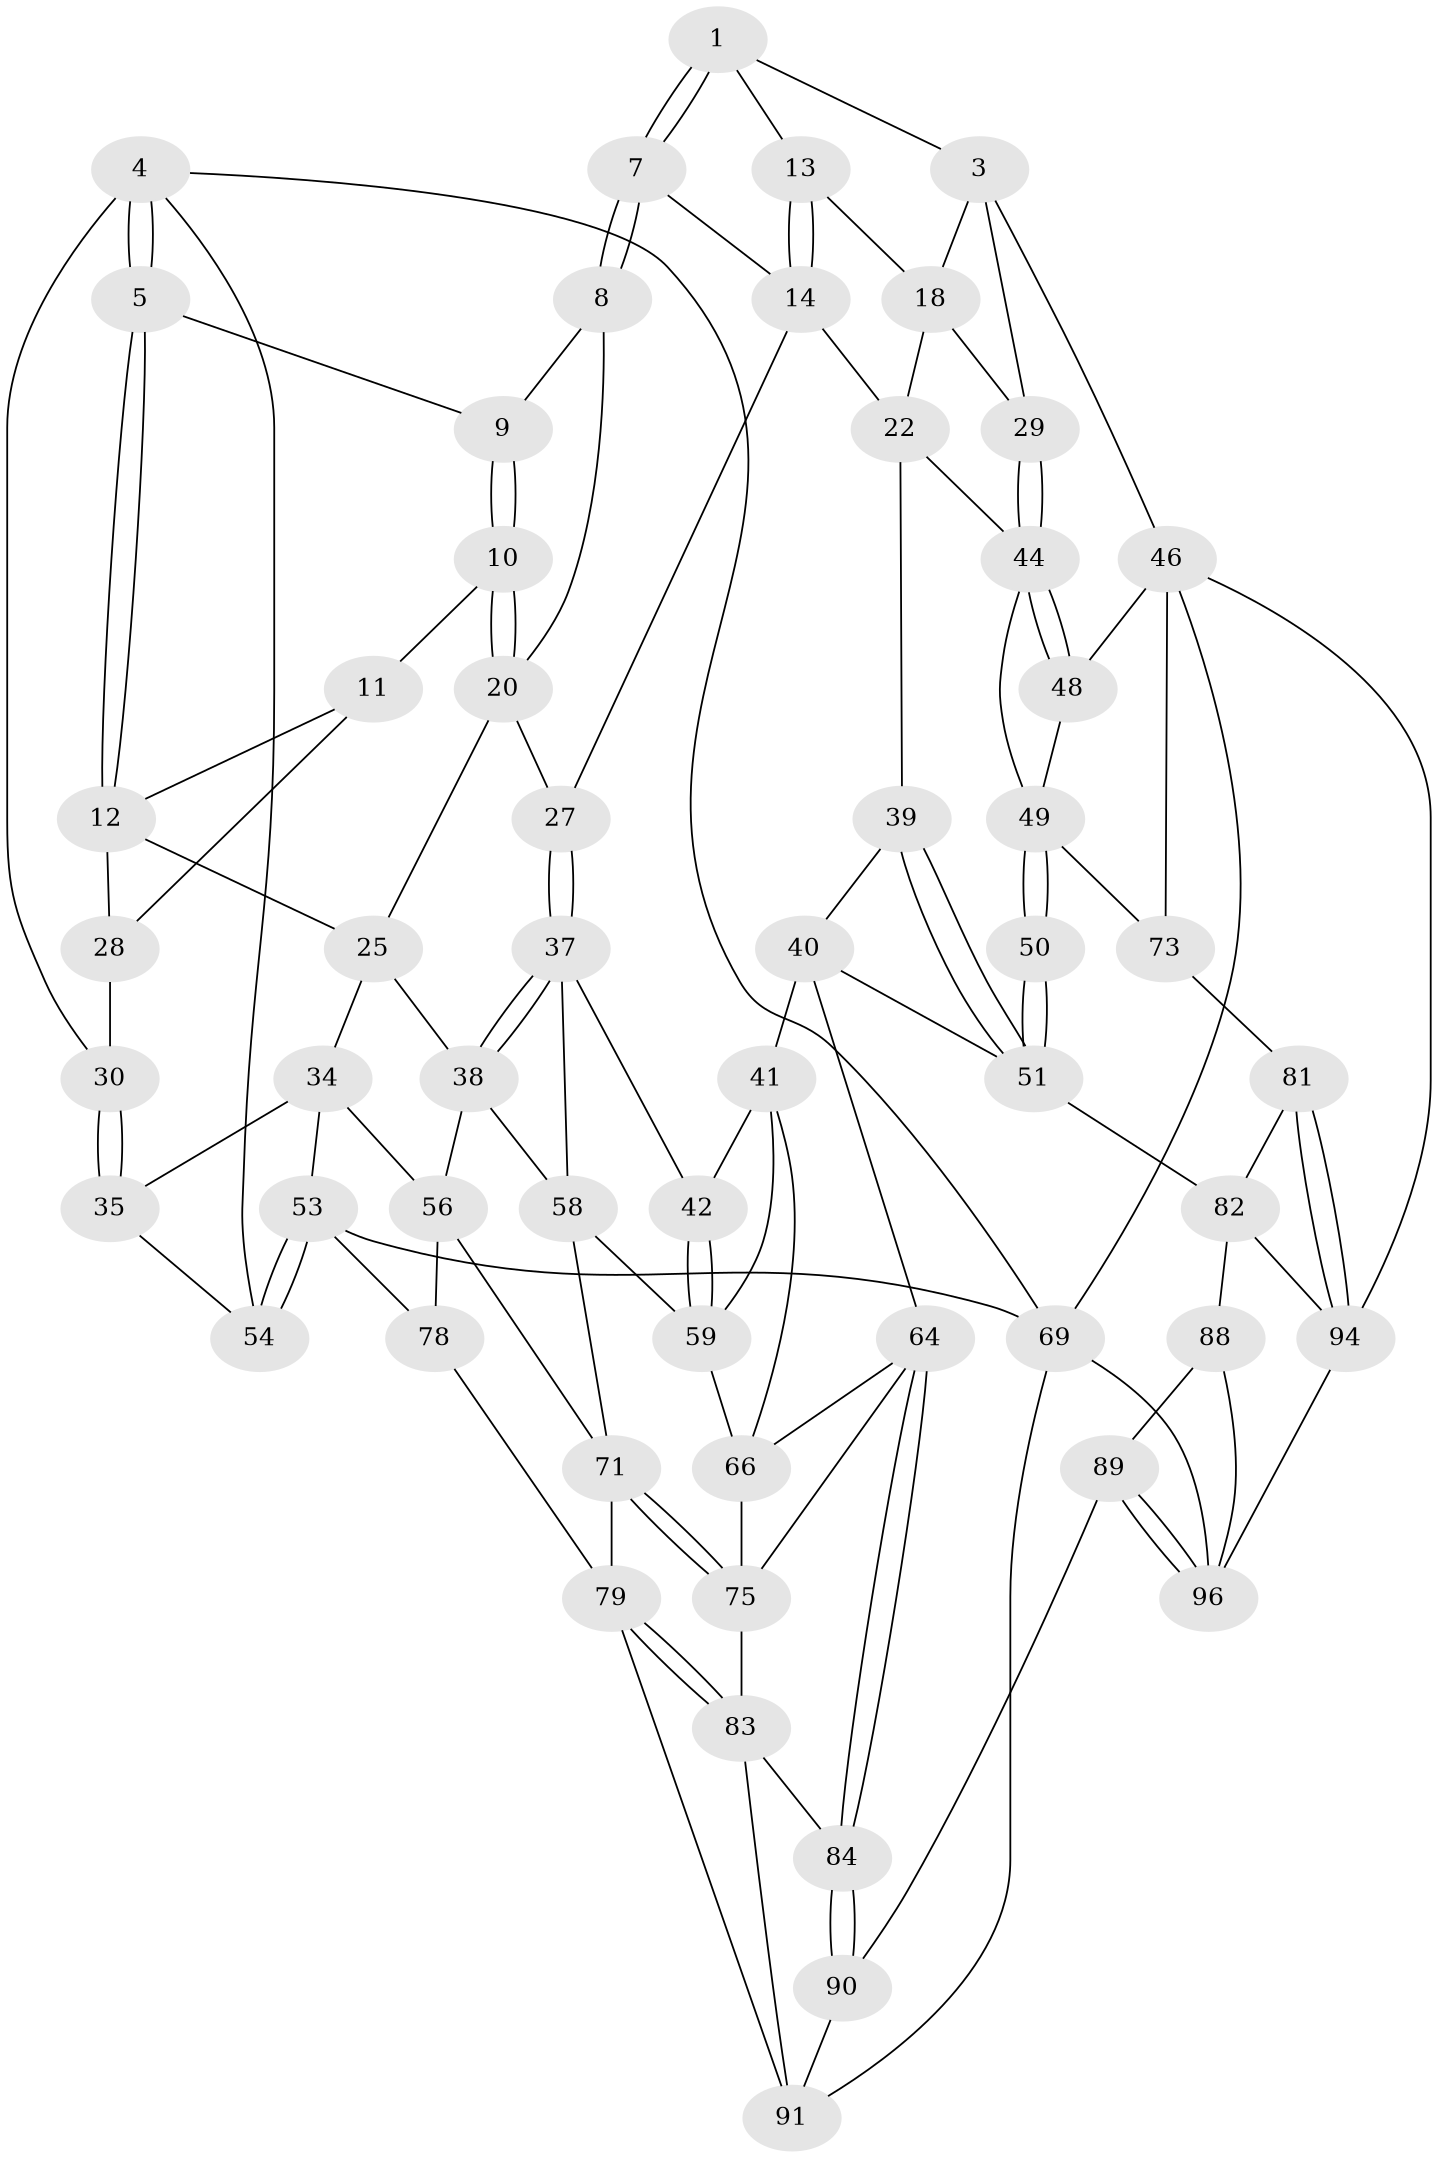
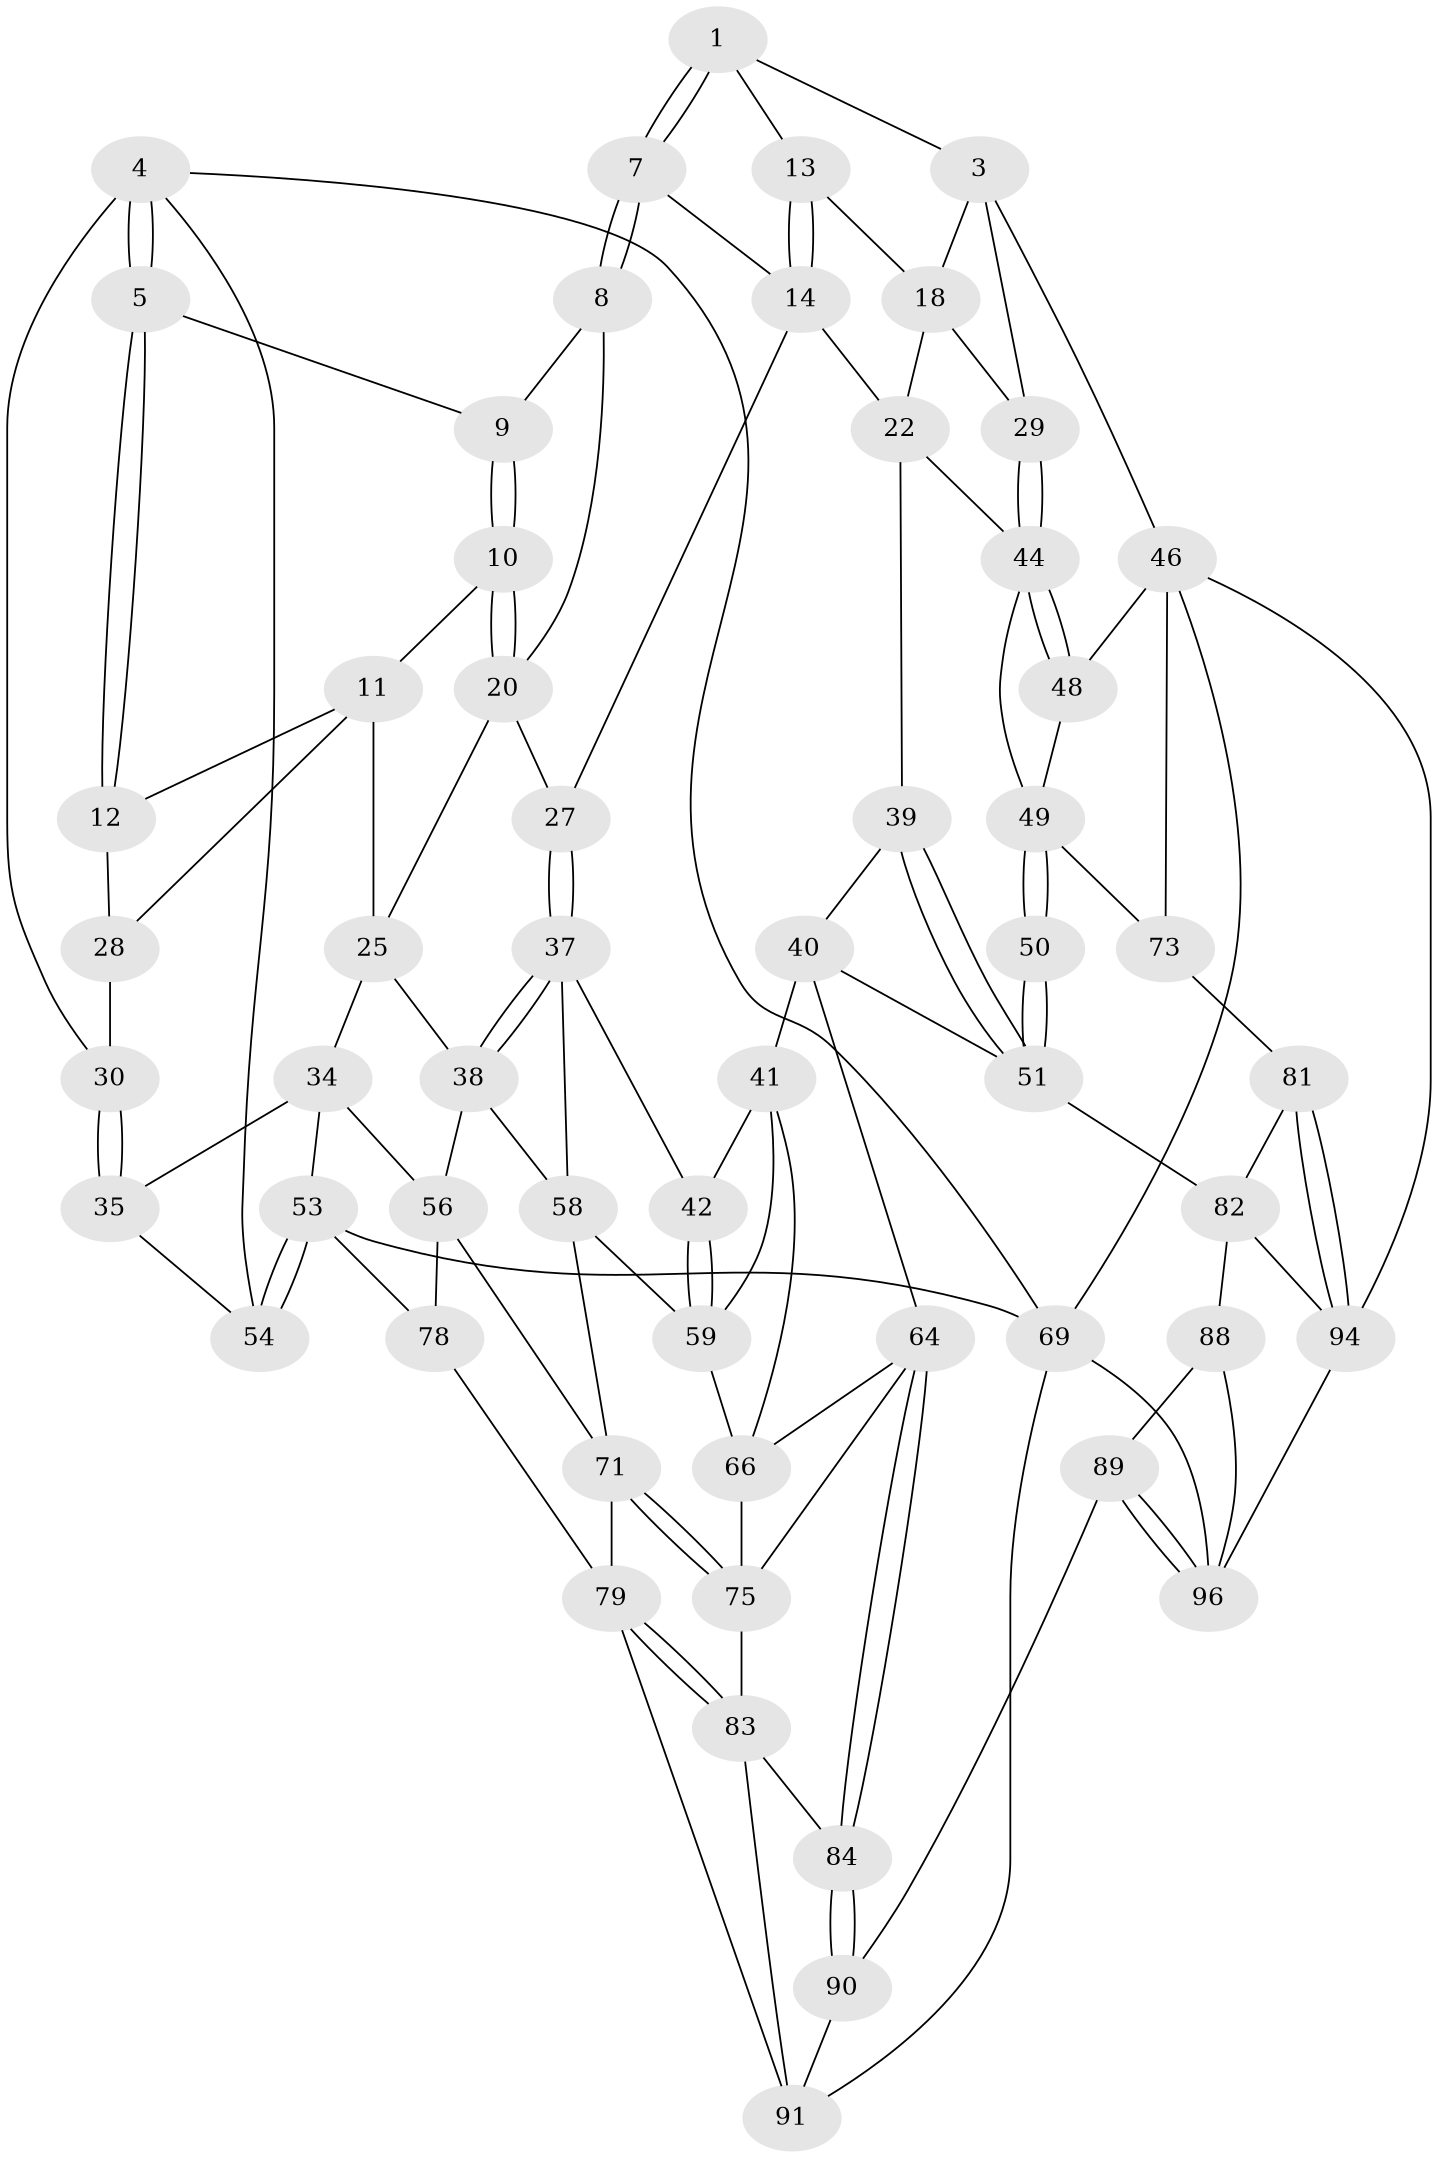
edge "12" -- "25": now "11" -- "25"
